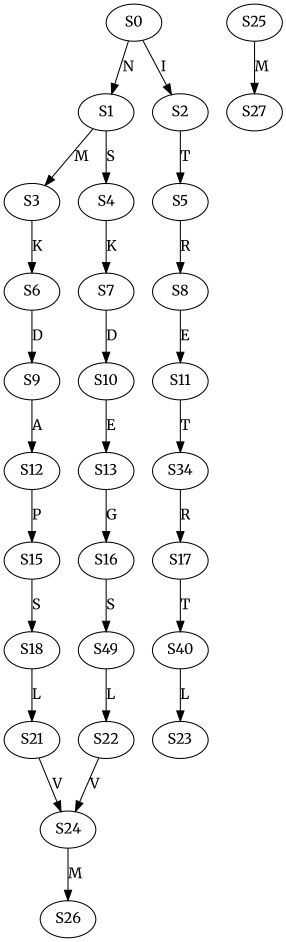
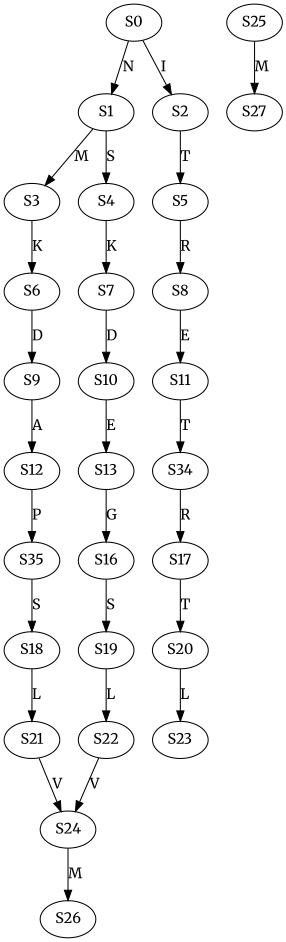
node "S15": label "S15" -> "S35"
node "S49": label "S49" -> "S19"
node "S40": label "S40" -> "S20"
